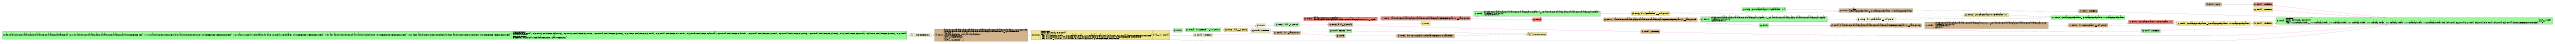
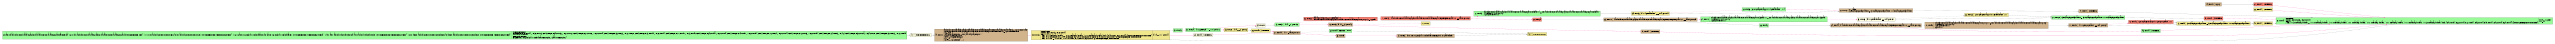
node "92: 0x00d4": added
